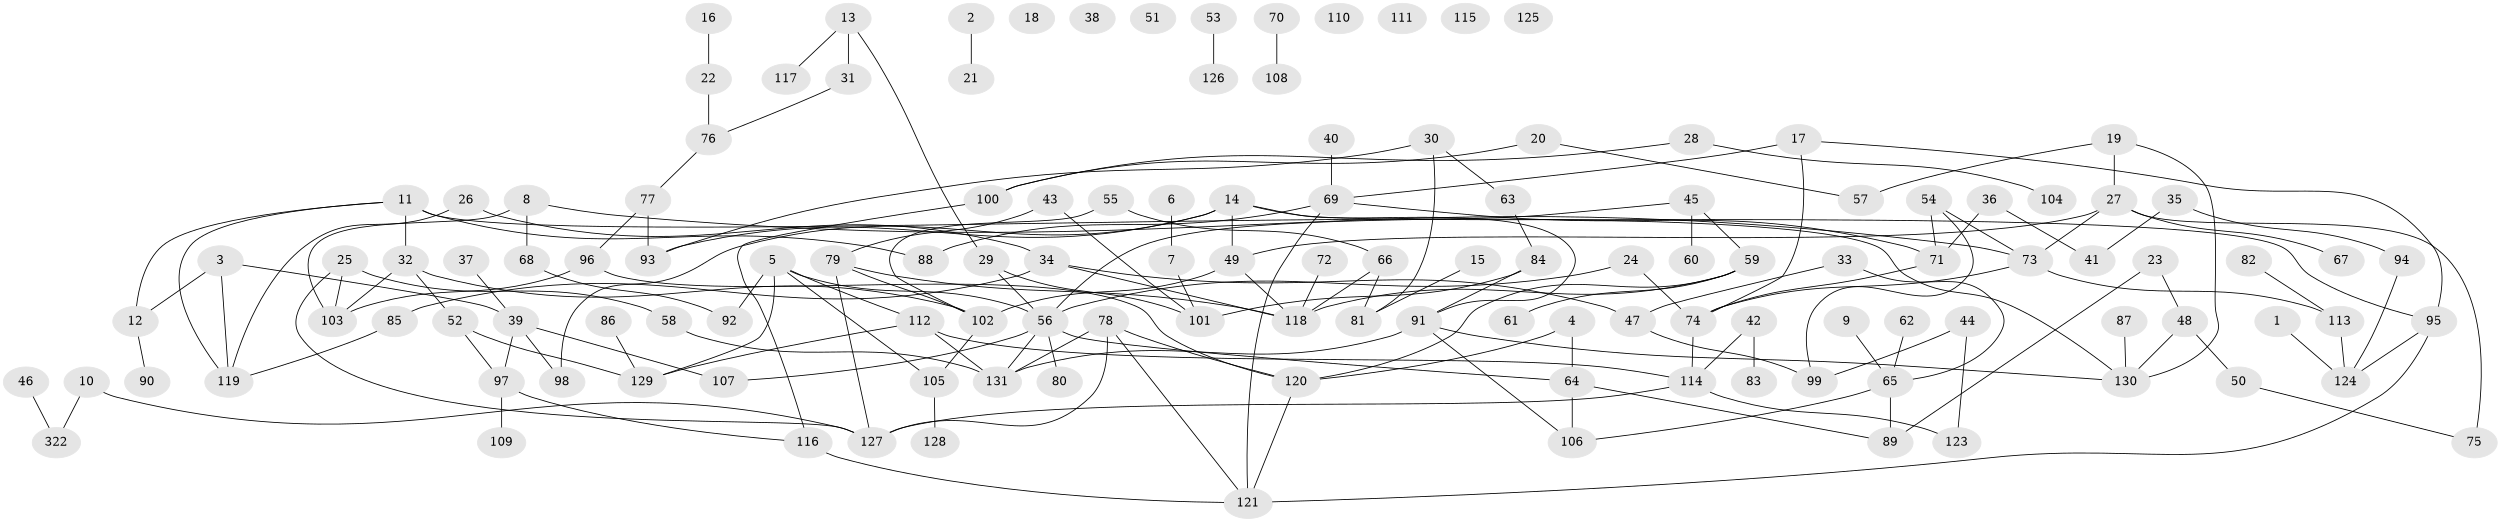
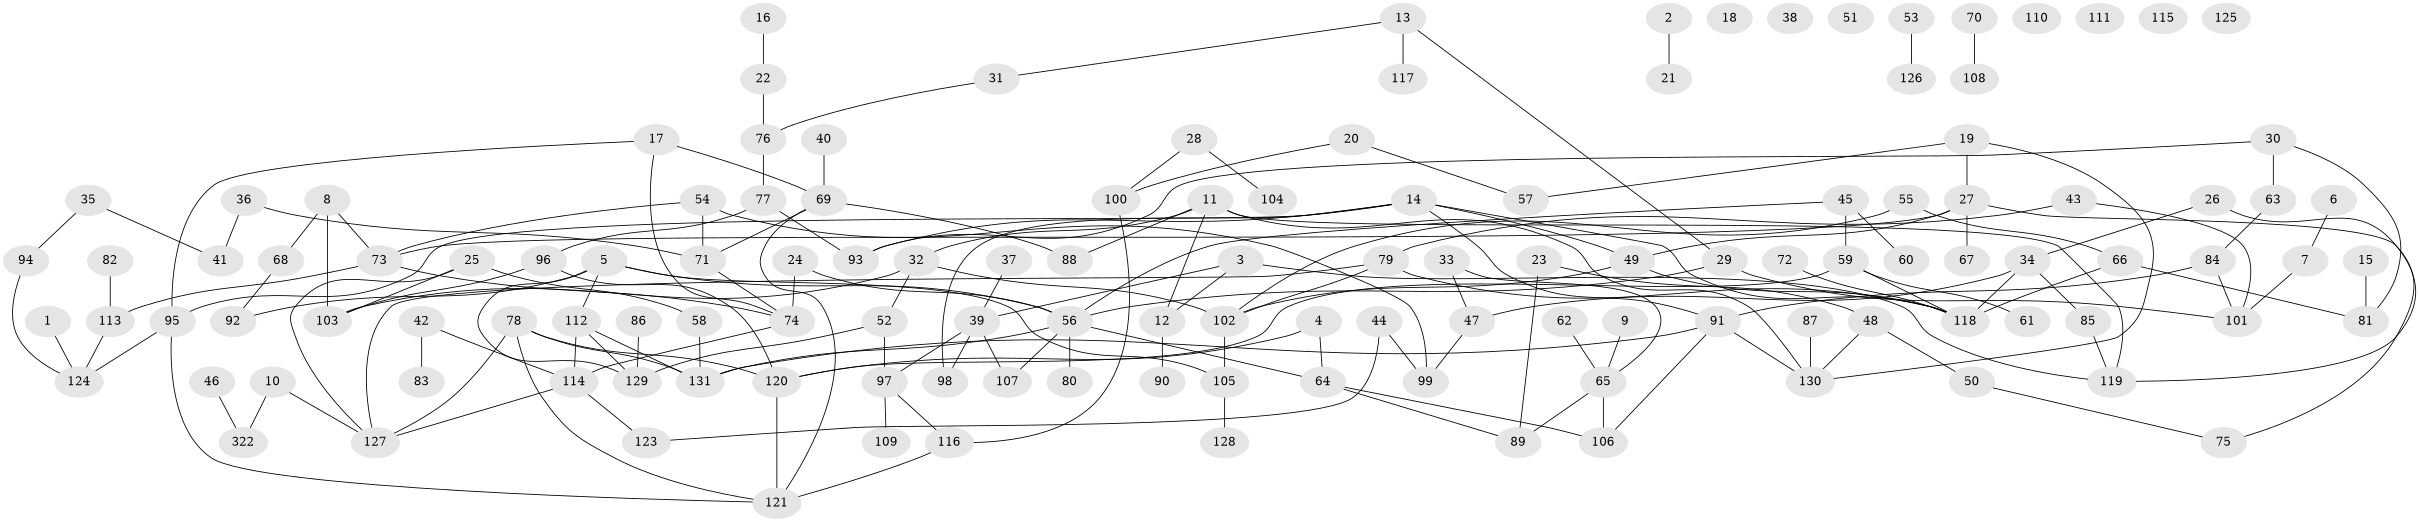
edge "14" -- "118": added
